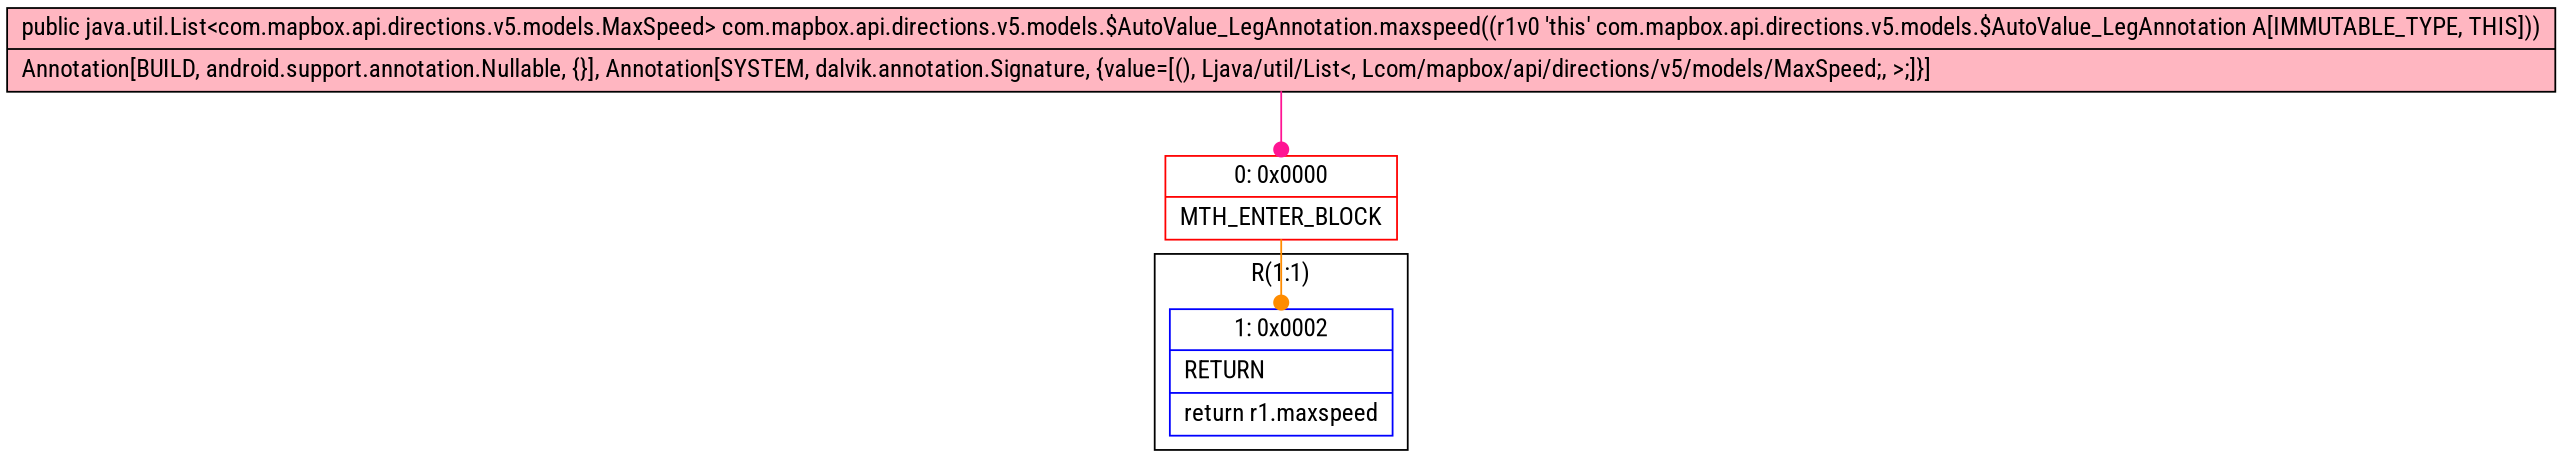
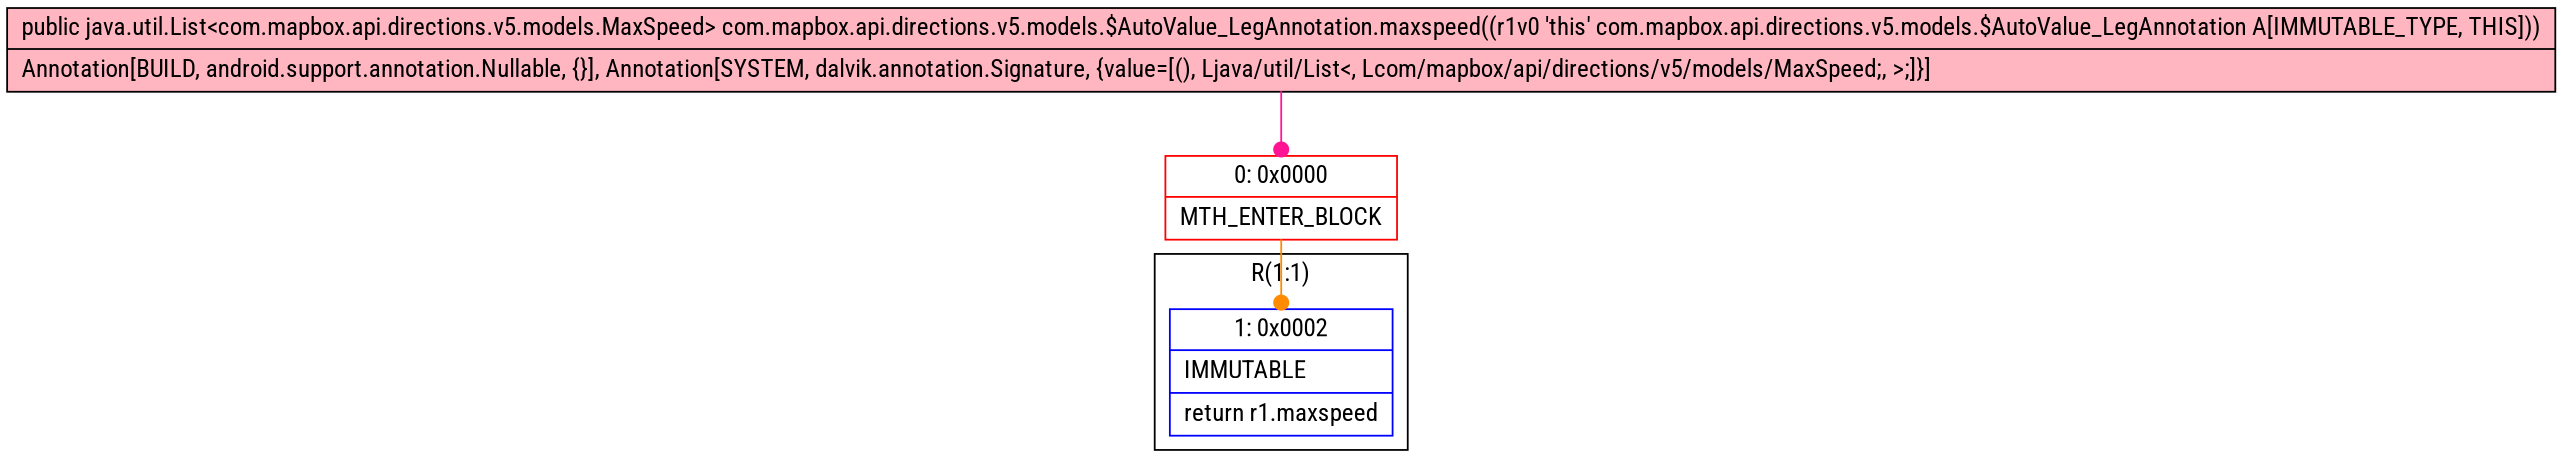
node "1: 0x0002": text "RETURN" -> "IMMUTABLE"
